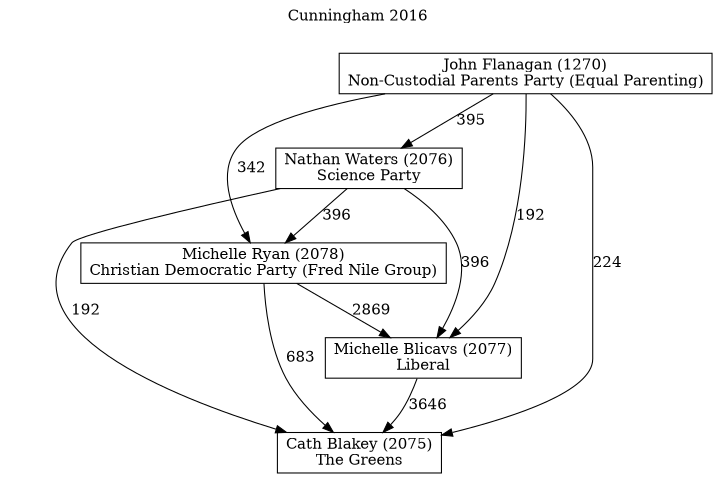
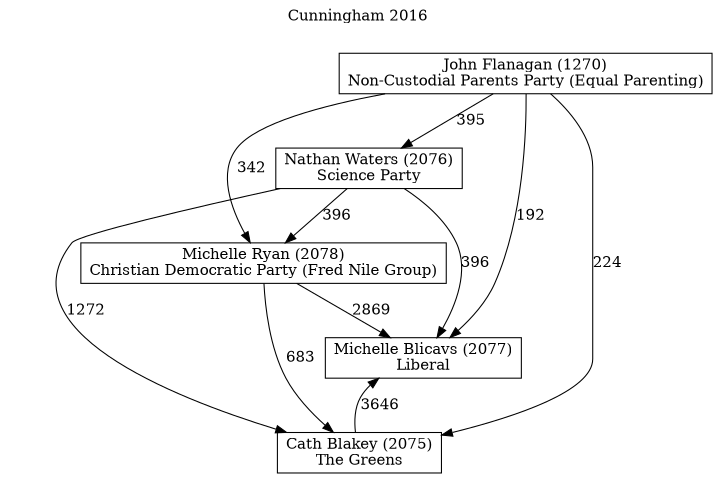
edge "Nathan Waters (2076) Science Party" -> "Cath Blakey (2075) The Greens": label "192" -> "1272"
edge "Michelle Blicavs (2077) Liberal" -> "Cath Blakey (2075) The Greens": reversed
